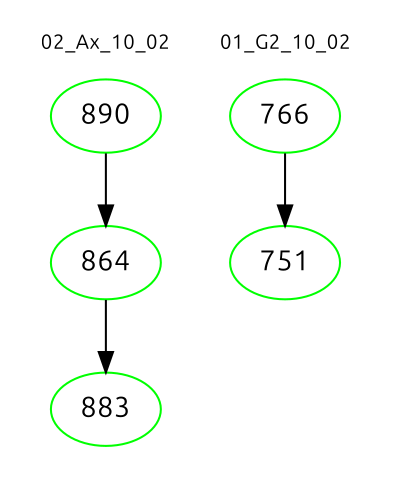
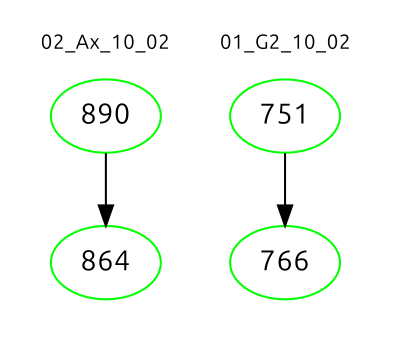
edge "766" -> "751": reversed
node "883": removed
